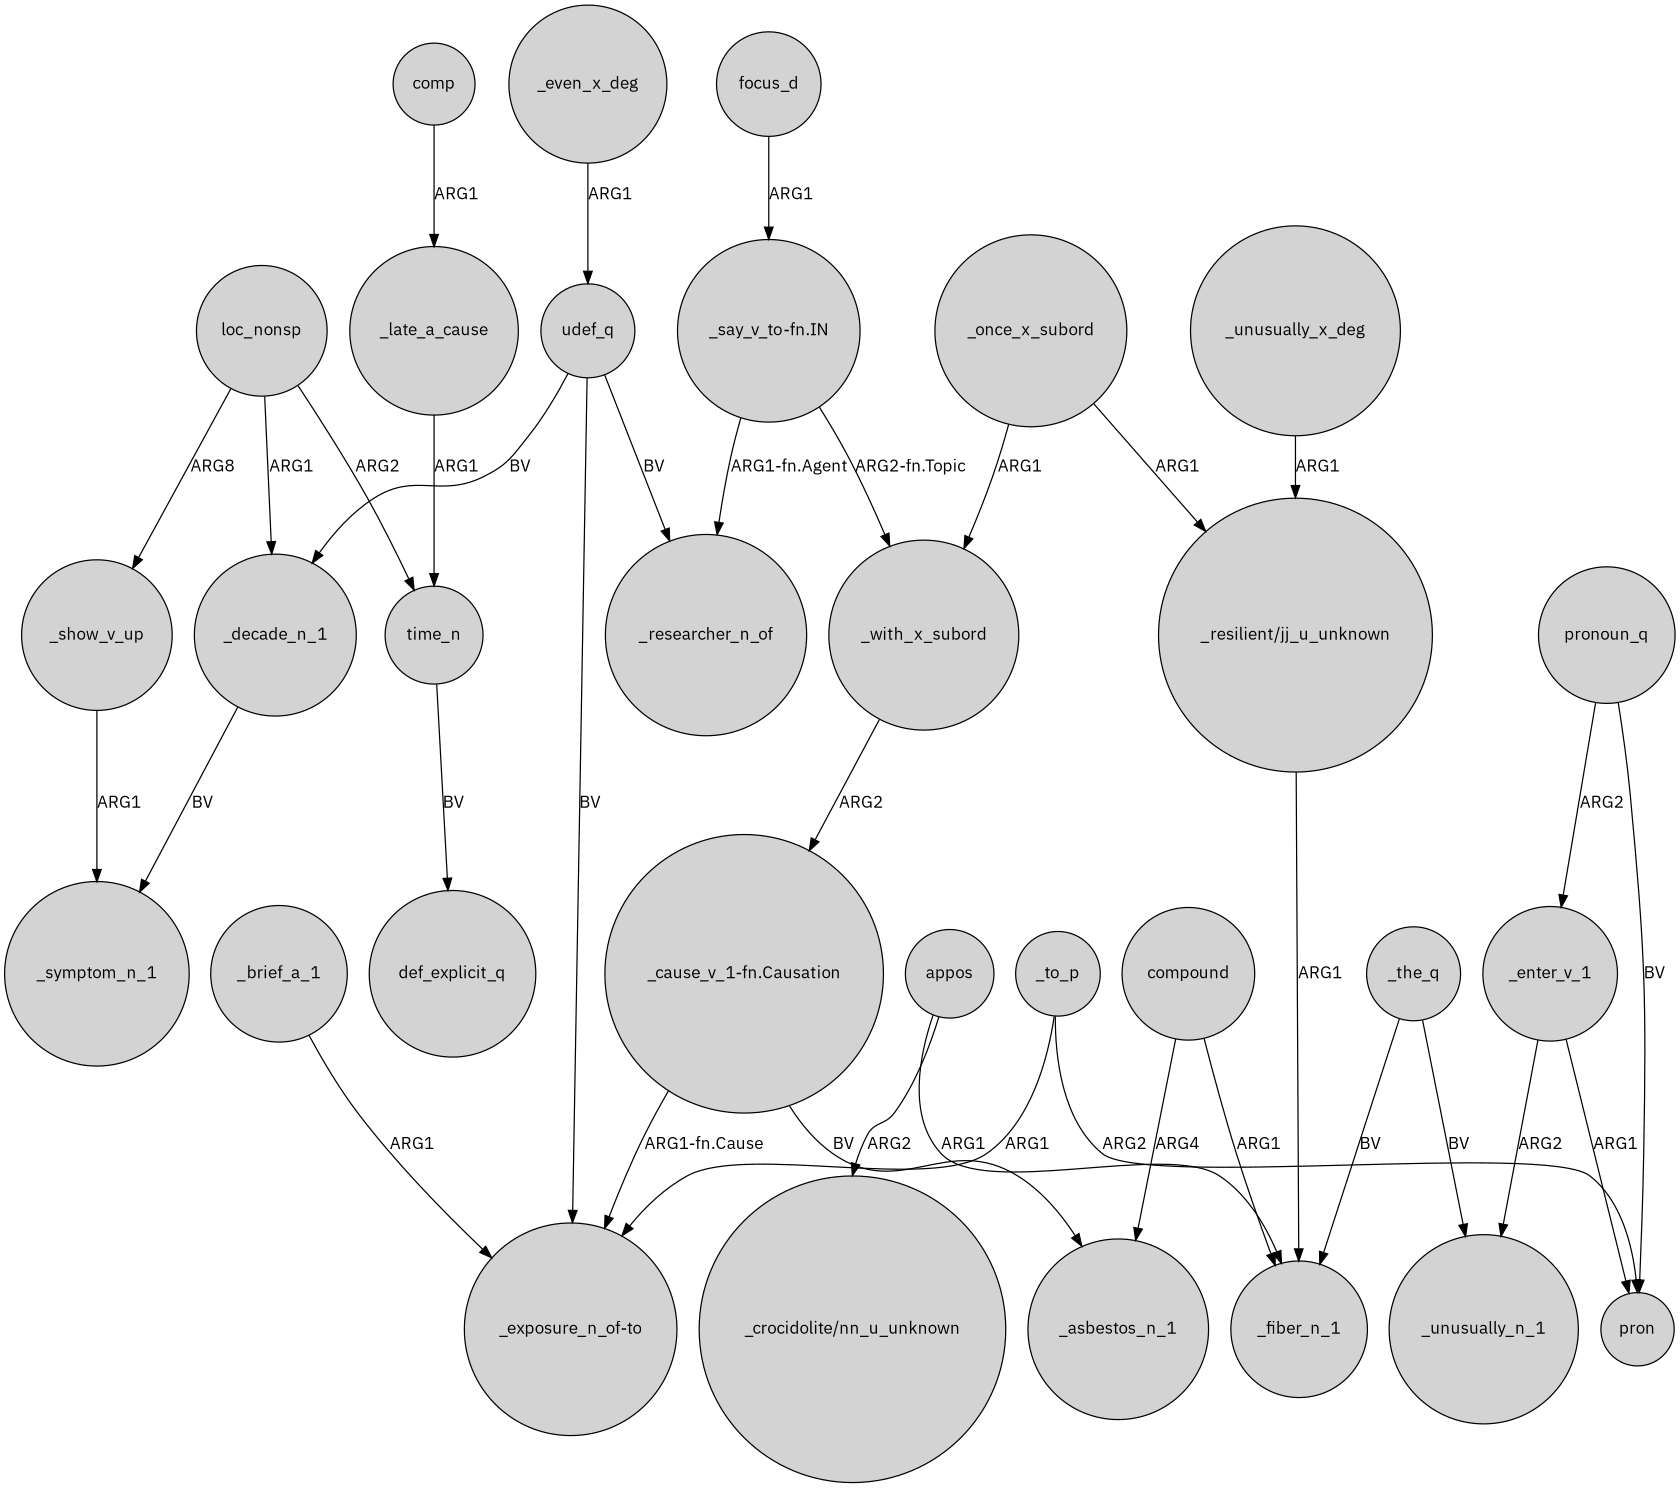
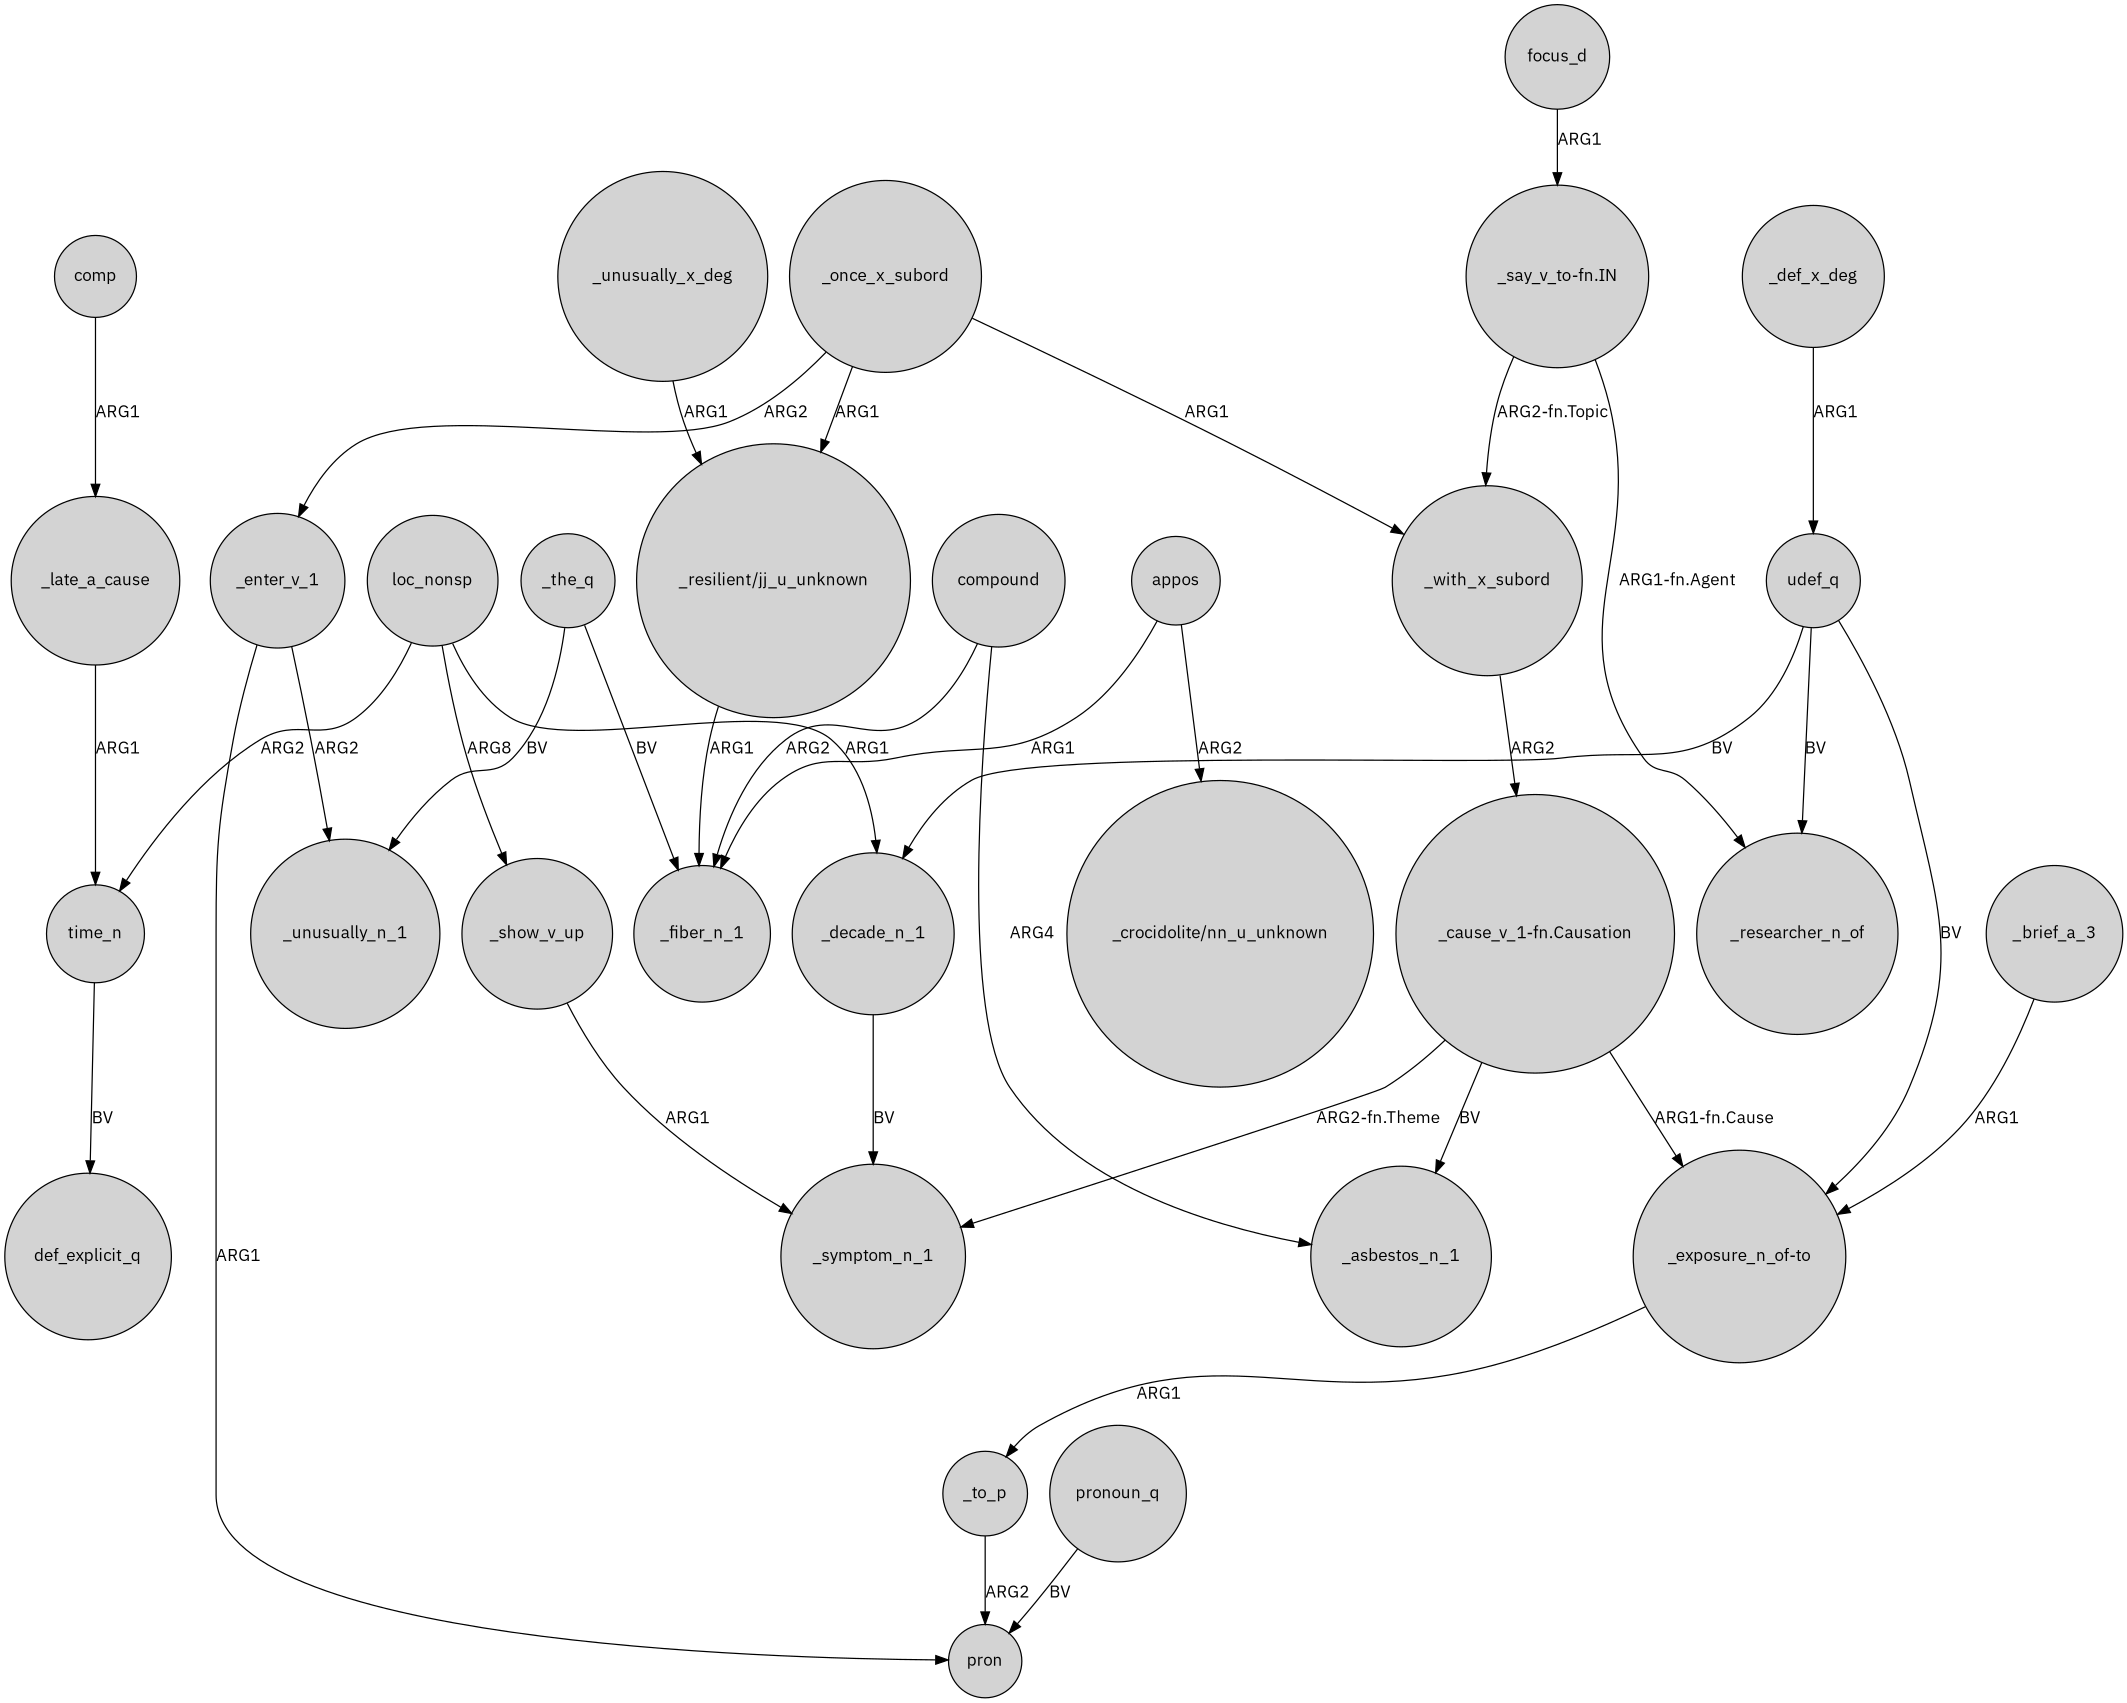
node "_even_x_deg": label "_even_x_deg" -> "_def_x_deg"
edge "pronoun_q" -> "_enter_v_1": now "_once_x_subord" -> "_enter_v_1"
node "_brief_a_1": label "_brief_a_1" -> "_brief_a_3"
edge "_cause_v_1-fn.Causation" -> "_symptom_n_1": added, label "ARG2-fn.Theme"
edge "compound" -> "_fiber_n_1": label "ARG1" -> "ARG2"
edge "_to_p" -> "_exposure_n_of-to": reversed
